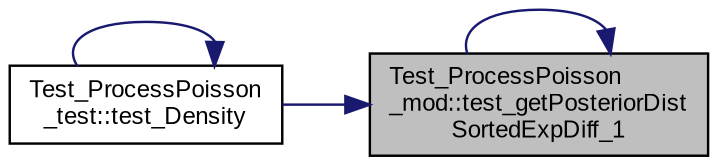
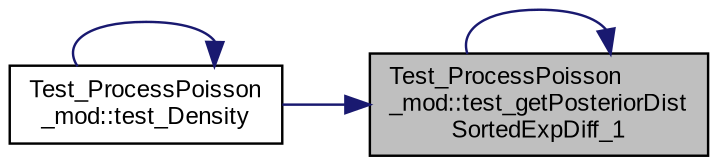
node "Test_ProcessPoisson _test::test_Density": label "Test_ProcessPoisson _test::test_Density" -> "Test_ProcessPoisson _mod::test_Density"
